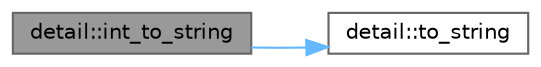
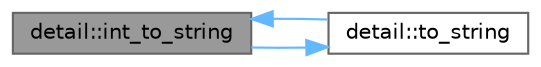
edge "detail::to_string" -> "detail::int_to_string": added
